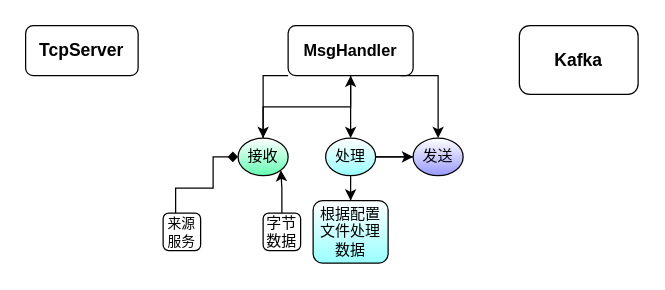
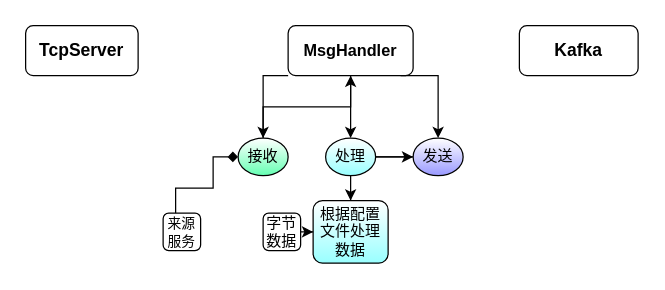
node "Kafka": size 119x69 -> 119x50
edge "字节数据" -> "接收": now "字节数据" -> "根据配置文件处理数据"
